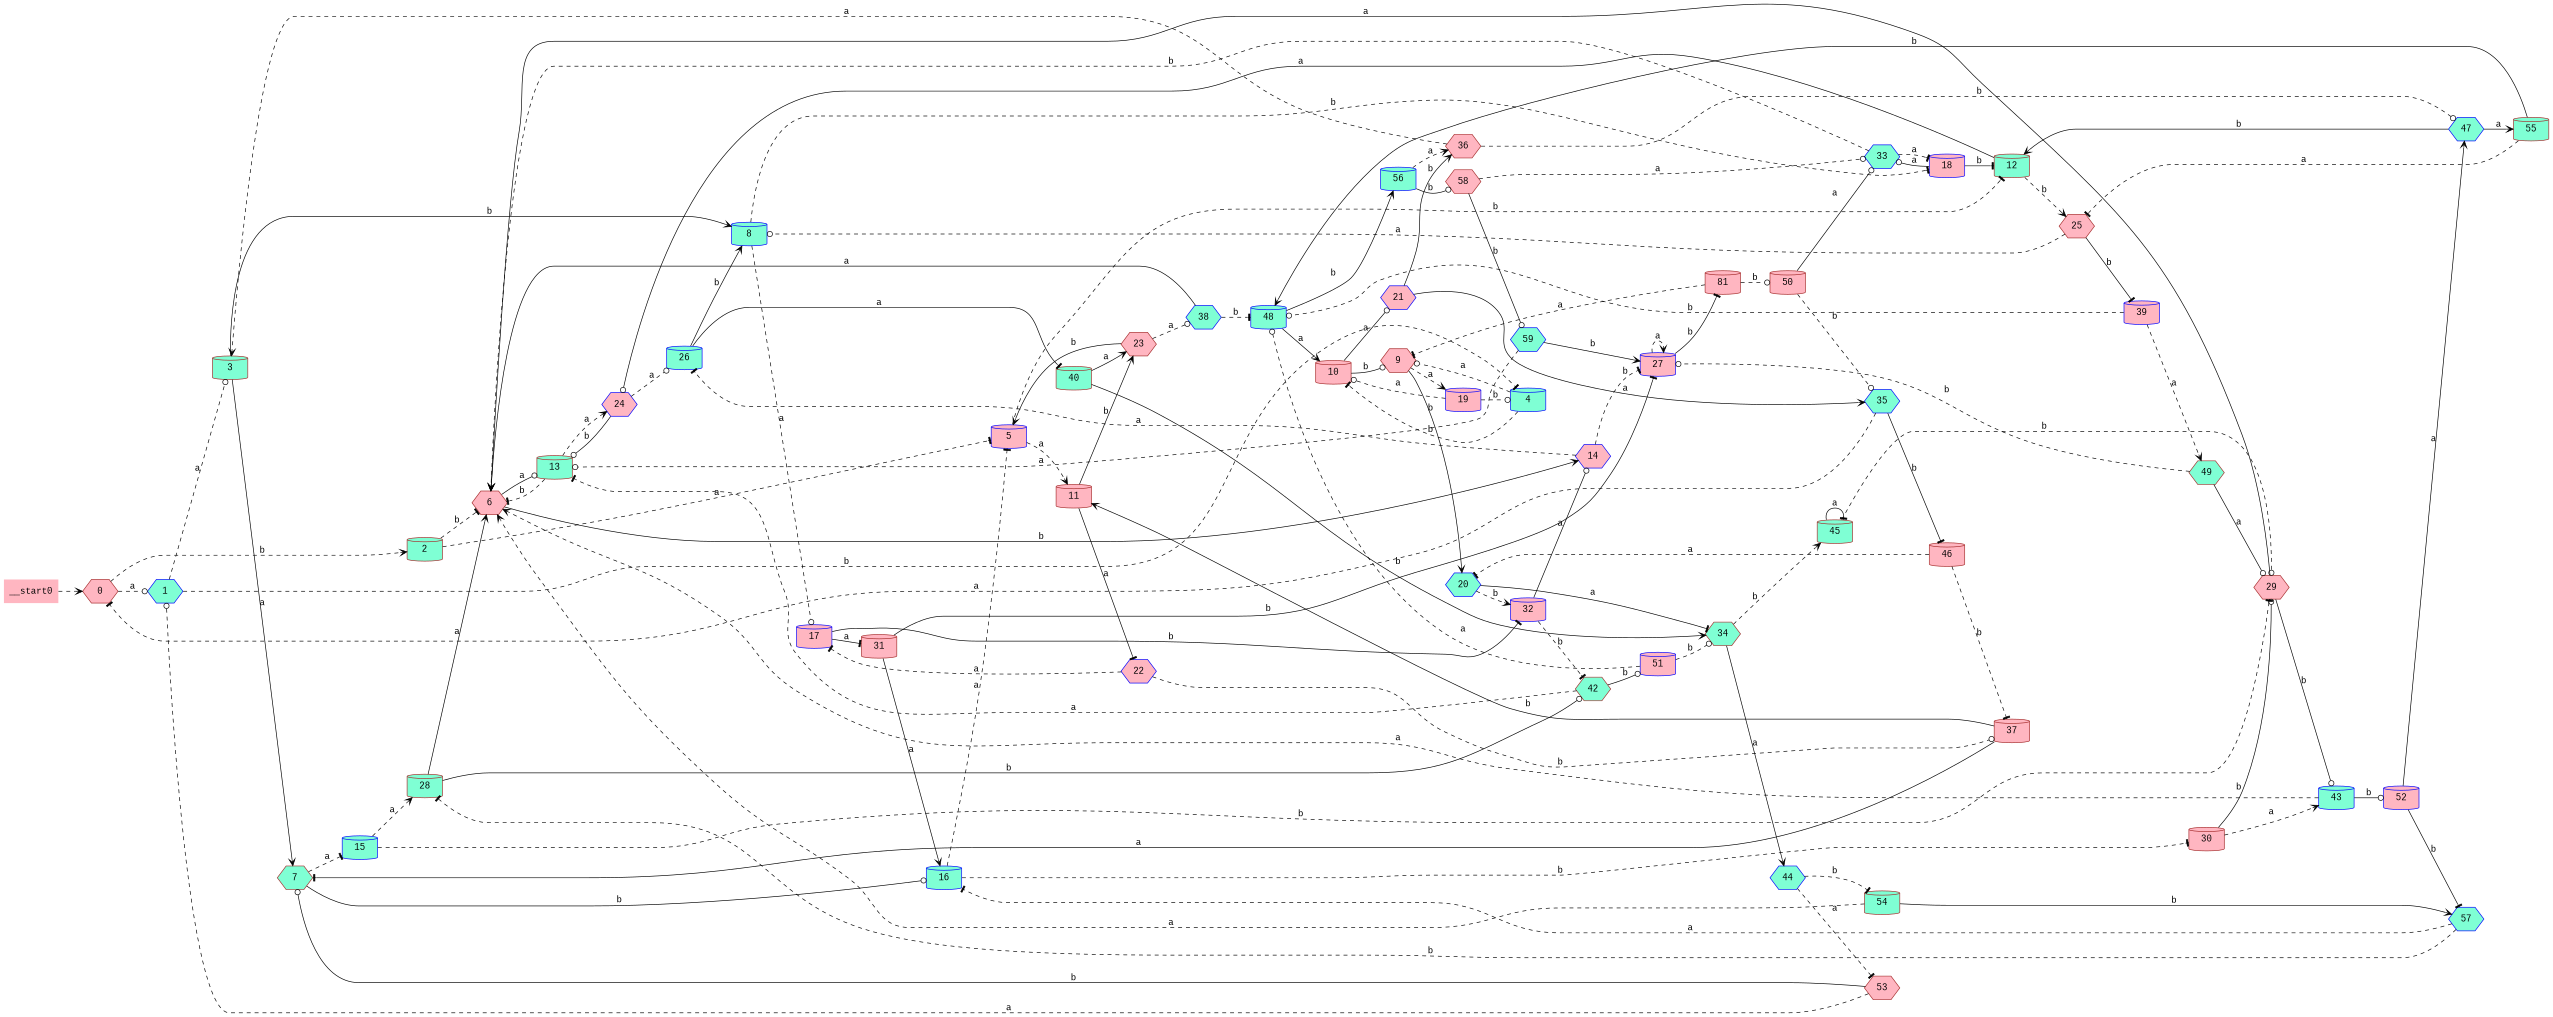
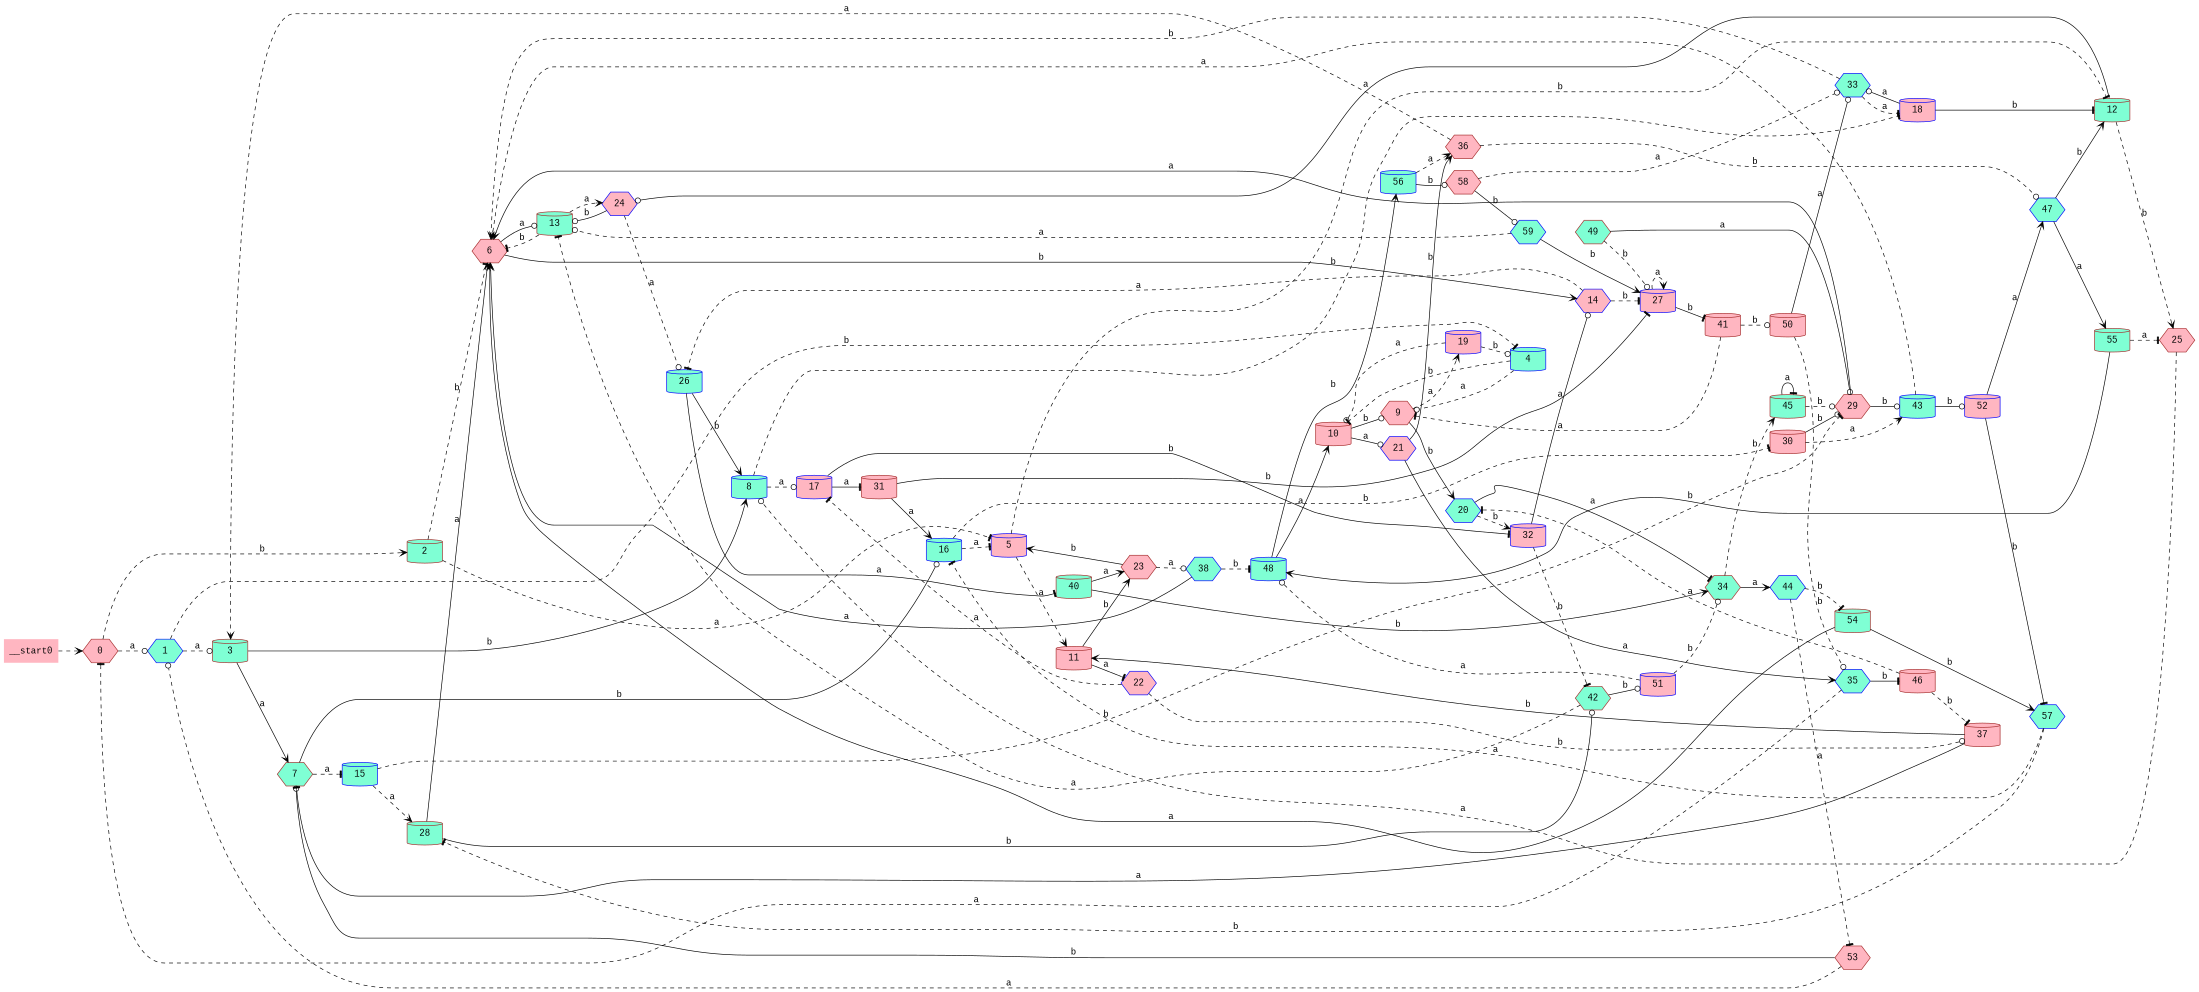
node "81": label "81" -> "41"
node "39": removed
edge "54" -> "6": style dashed -> solid
